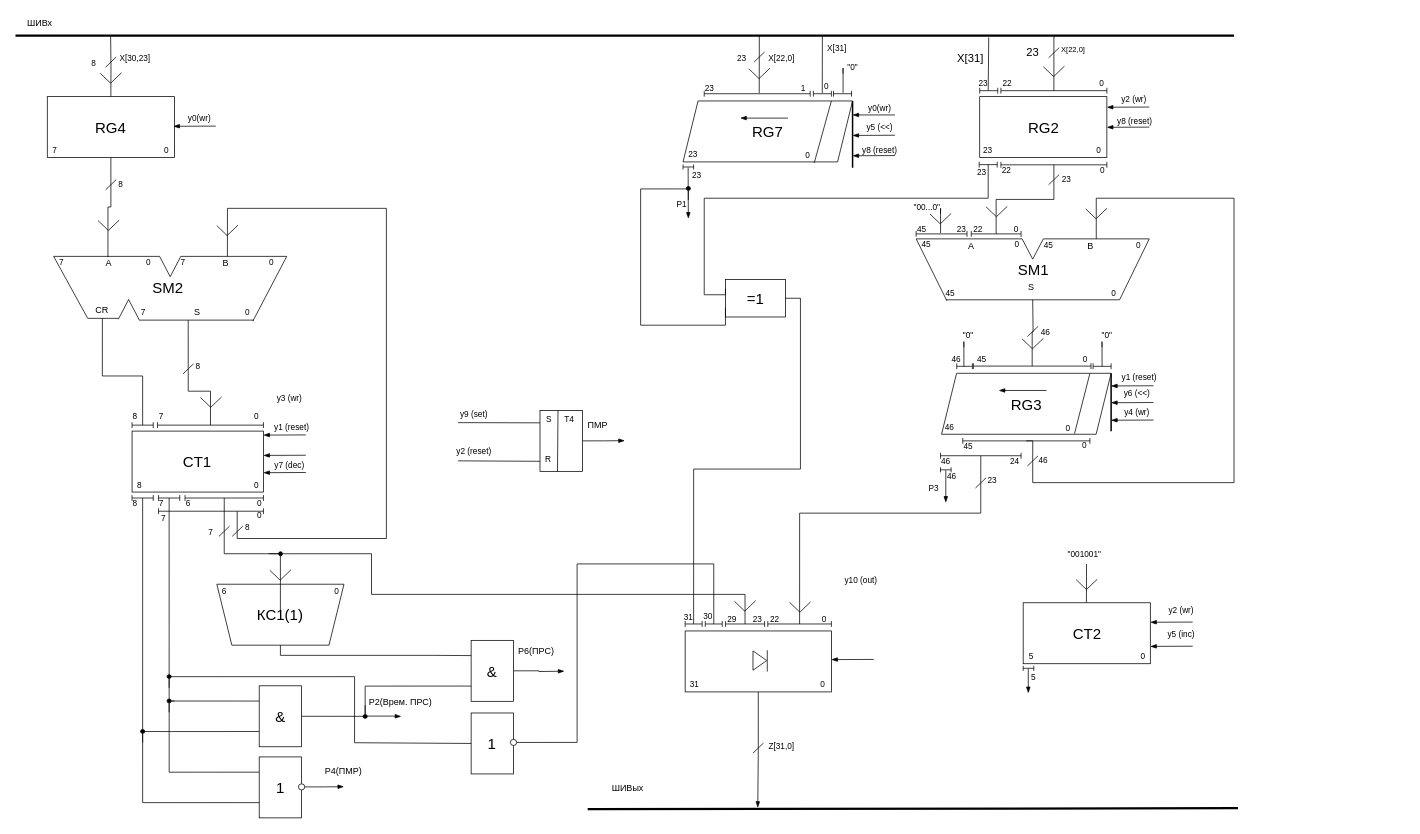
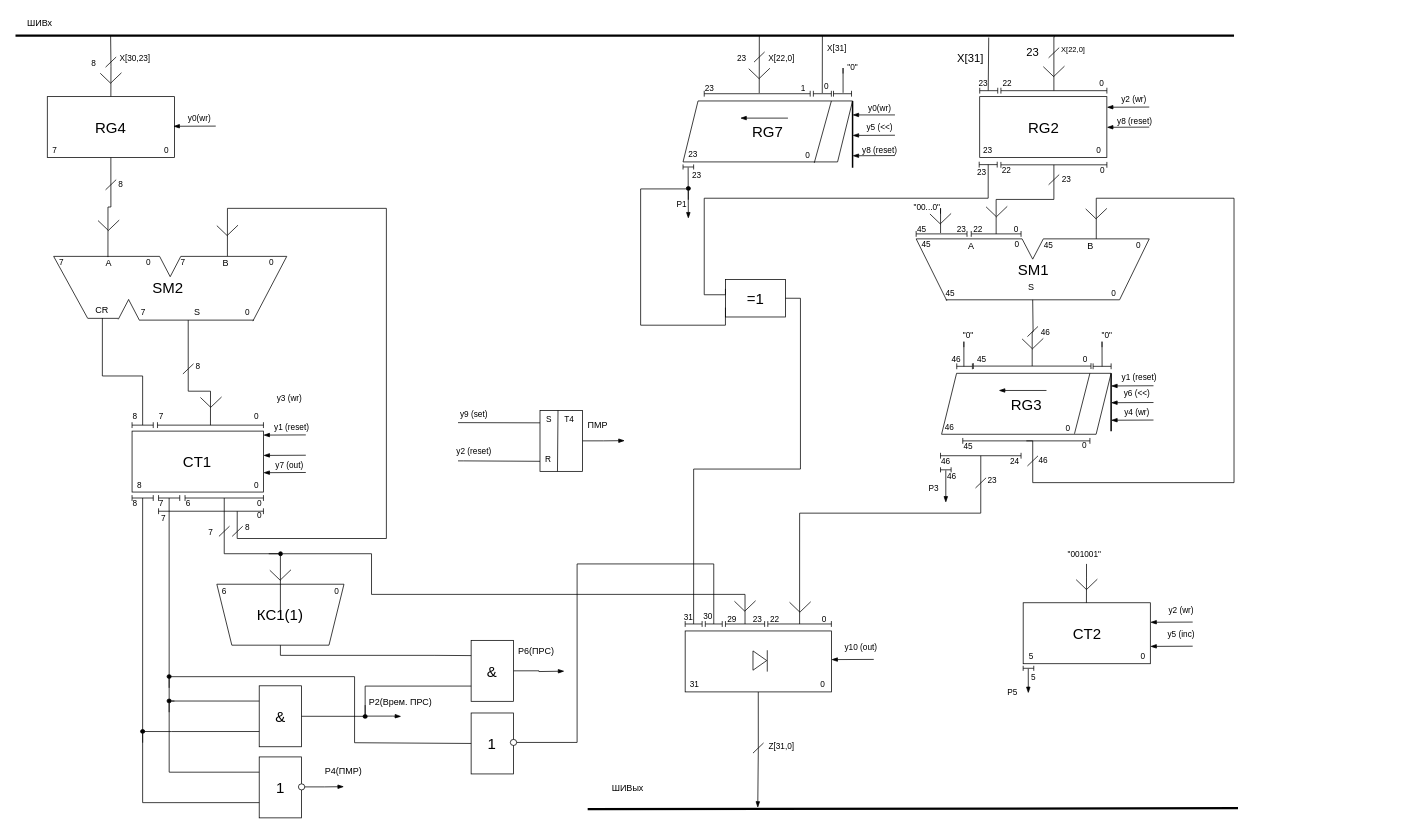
node "y7 (dec)": label "y7 (dec)" -> "y7 (out)"
node "y10 (out)": moved (861, 580) -> (861, 648)
node "P5": added
